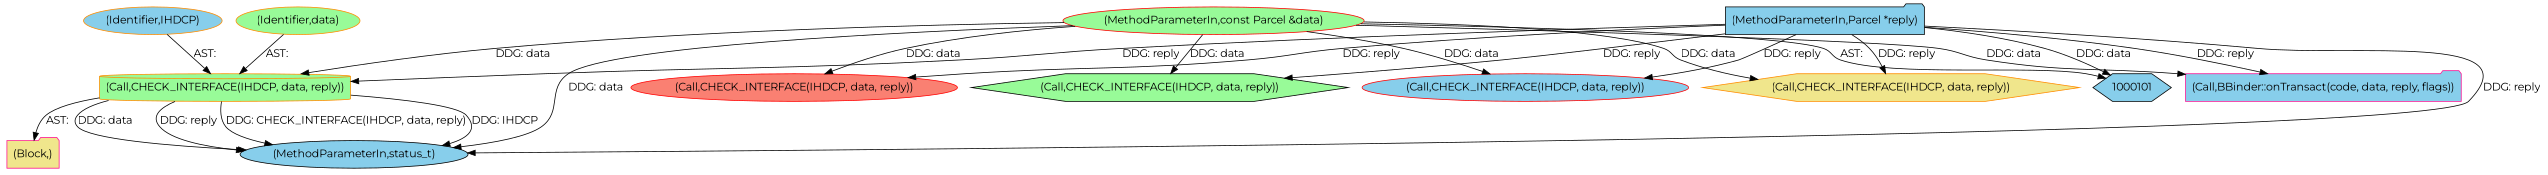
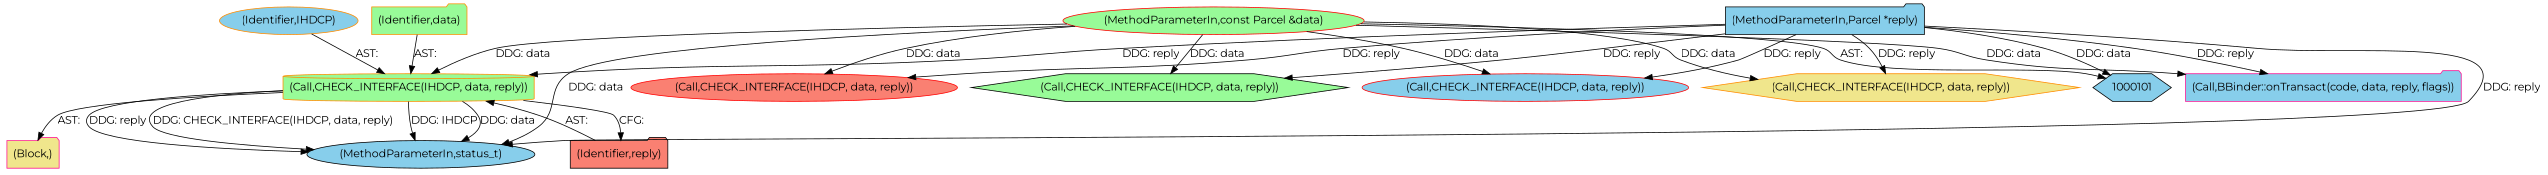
node "(Identifier,data)": shape ellipse -> folder
node "(Identifier,reply)": added
